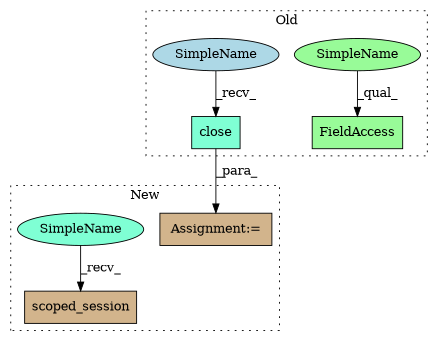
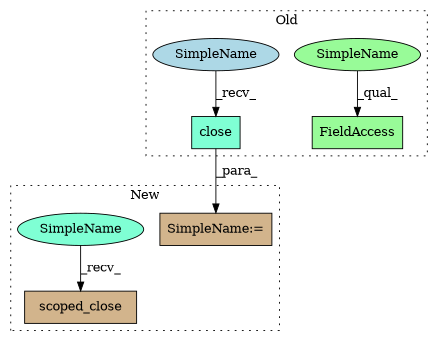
node "Assignment:=": label "Assignment:=" -> "SimpleName:="
node "scoped_session": label "scoped_session" -> "scoped_close"
